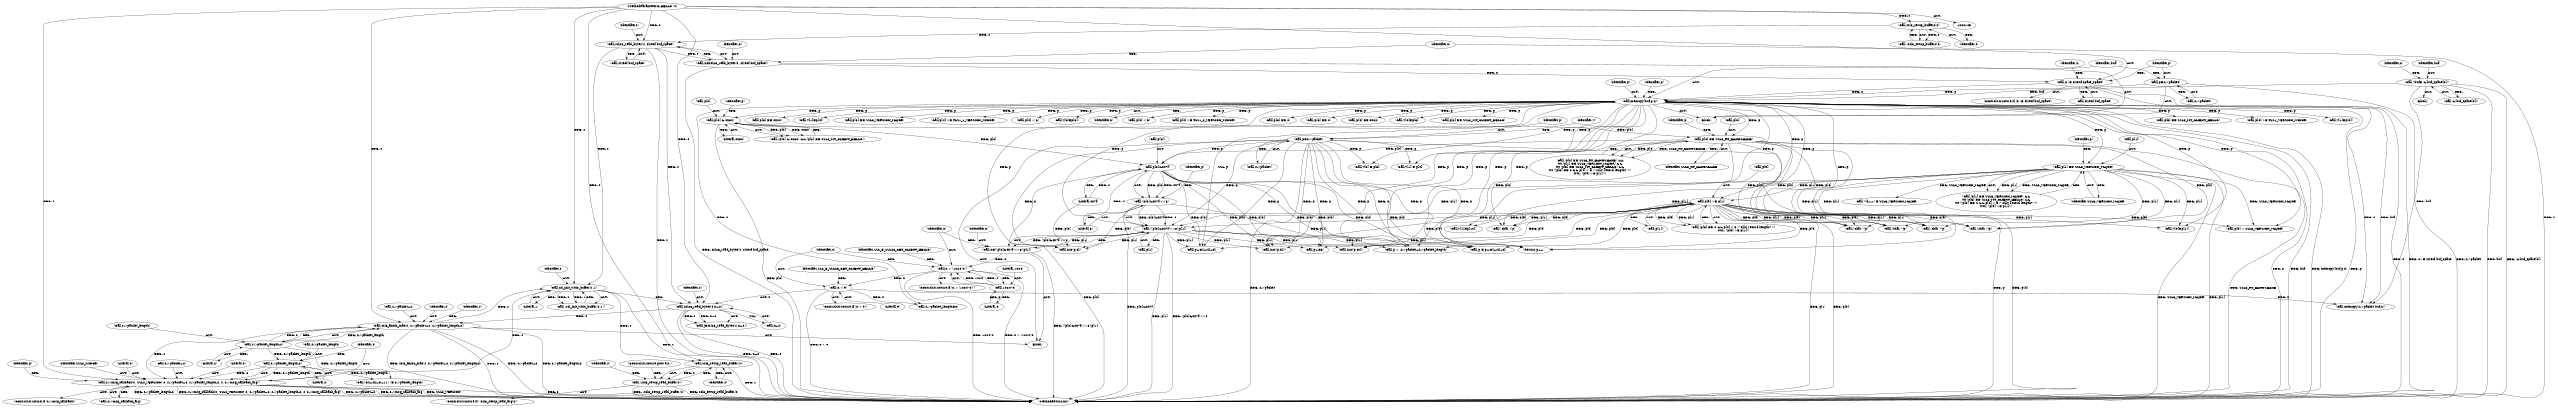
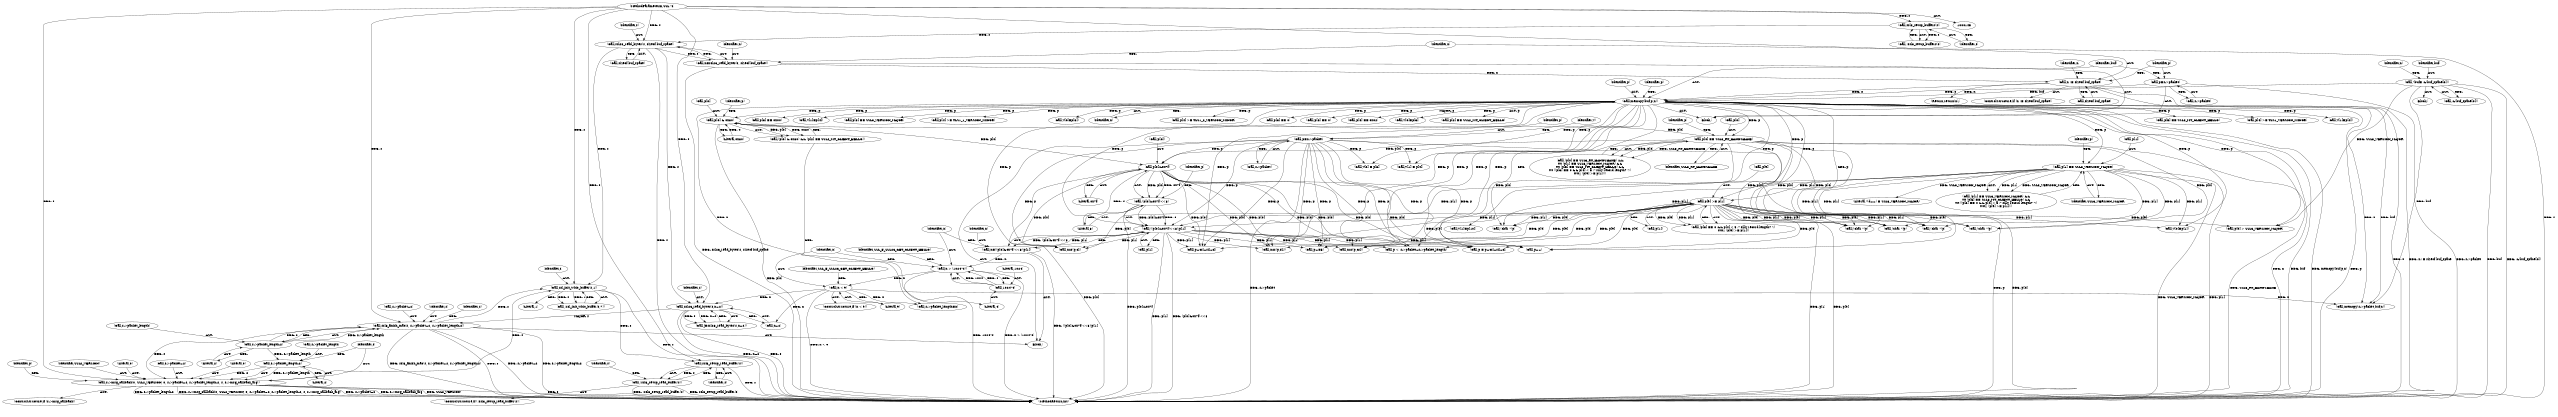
node "(MethodParameterIn,HELLO *s)": label "(MethodParameterIn,HELLO *s)" -> "(MethodParameterIn,SSL *s)"
edge "(Call,n=ssl23_read_bytes(s, sizeof buf_space))" -> "(Call,ssl23_read_bytes(s, sizeof buf_space))": label "CFG: " -> "DDG: "
node "(Call,n != sizeof space_space)": label "(Call,n != sizeof space_space)" -> "(Call,n != sizeof buf_space)"
node "(Return,return(n);)": added
edge "(Call,memcpy(buf,p,n))" -> "(Call,p[4] == 0x02)": label "DDG: p" -> "MAJOR: p"
edge "(Call,memcpy(buf,p,n))" -> "(Call,p[2] == SSL2_MT_CLIENT_HELLO)": label "DDG: p" -> "AST: p"
node "(Call,p[4] < 6)": removed
node "(Call,p[4] < 5)": removed
edge "(Call,p[0] & 0x80)" -> "(Call,p[0] == SSL3_RT_HANDSHAKE)": reversed
edge "(Literal,0x80)" -> "(Call,p[0] & 0x80)": label "AST: " -> "DDG: 4"
edge "(Call,memcpy(buf,p,n))" -> "(Call,p+csl+sil+cl)": label "SSL: p" -> "DDG: p"
edge "(Call,memcpy(buf,p,n))" -> "(Call,p = p+csl+sil+cl)": label "DDG: p" -> "CFG: "
edge "(Call,p[1] == SSL3_VERSION_MAJOR)" -> "(Call,p[9] > SSL3_VERSION_MAJOR)": now "(Call,*buf= &(buf_space[0]))" -> "(Call,p[9] > SSL3_VERSION_MAJOR)"
edge "(Literal,0x7f)" -> "(Call,p[0]&0x7f)": label "DDG: 2" -> "AST: "
node "(Call,*(d++) = SSL3_VERSION_MAJOR)": label "(Call,*(d++) = SSL3_VERSION_MAJOR)" -> "(Literal,*(d++) = SSL3_VERSION_MAJOR)"
edge "(Call,p[9] >= p[1])" -> "(Call,v[1]=p[10])": now "(Call,p[9] >= p[1])" -> "(Call,p+=5)"
edge "(Literal,0x7f)" -> "(Call,n2s(p,cl))": now "(Call,p[0]&0x7f)" -> "(Call,n2s(p,cl))"
edge "(Call,(p[0]&0x7f)<<8)" -> "(Call,p <  s->packet+s->packet_length)": now "(Call,((p[0]&0x7f)<<8)|p[1])" -> "(Call,p <  s->packet+s->packet_length)"
node "(Return,p++)": label "(Return,p++)" -> "(Call,p++)"
node "(ControlStructure,if (n > (1024*4)))": removed
edge "(Literal,1)" -> "(Call,ssl_init_wbio_buffer(s,1))": removed, label "AST:"
edge "(Call,ssl_init_wbio_buffer(s,1))" -> "(Call,ssl23_read_bytes(s,n+2))": now "(Call,j=ssl23_read_bytes(s,n+2))" -> "(Call,ssl23_read_bytes(s,n+2))"
edge "(Call,n < 9)" -> "(Call,ssl23_read_bytes(s,n+2))": label "AST: n" -> "DDG: n"
edge "(Literal,4)" -> "(Call,1024*4)": label "CFG: p" -> "AST: "
edge "(Call,1024*4)" -> "(Literal,4)": now "(Call,(p[0] & 0x80) && (p[2] == SSL2_MT_CLIENT_HELLO))" -> "(Literal,4)"
edge "(Call,n < 9)" -> "(Call,n+2)": added, label "DDG: n"
edge "(Call,n < 9)" -> "(Literal,9)": added, label "CFG:"
node "(Call,!ssl_init_wbio_buffer(s,1))": label "(Call,!ssl_init_wbio_buffer(s,1))" -> "(Call,!ssl_init_wbio_buffer(s,7))"
edge "(Call,ssl23_read_bytes(s,n+2))" -> "(Call,ssl3_finish_mac(s, s->packet+2, s->packet_length-2))": label "DDG: s" -> "MAJOR: s"
edge "(Call,ssl23_read_bytes(s,n+2))" -> "(Call,n+2)": label "SSL: " -> "CFG: "
node "(Identifier,SSL2_MINOR)": label "(Identifier,SSL2_MINOR)" -> "(Identifier,SSL2_VERSION)"
node "(ControlStructure,goto err;)": removed
node "(Call,(csl+sil+cl+11) != s->packet_length)": removed
node "(Call,s->msg_callback_arg)": removed
node "(ControlStructure,if (!ssl3_setup_read_arg(s)))": label "(ControlStructure,if (!ssl3_setup_read_arg(s)))" -> "(ControlStructure,if (!ssl3_setup_read_buffer(s)))"
